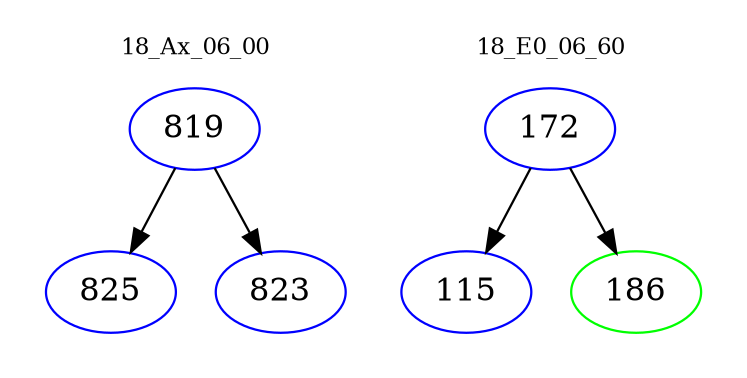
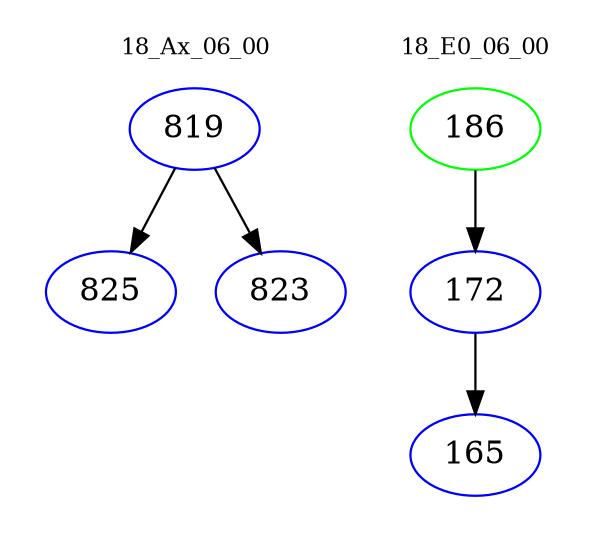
cluster "18_E0_06_60": label "18_E0_06_60" -> "18_E0_06_00"
edge "172" -> "186": reversed
node "115": label "115" -> "165"
